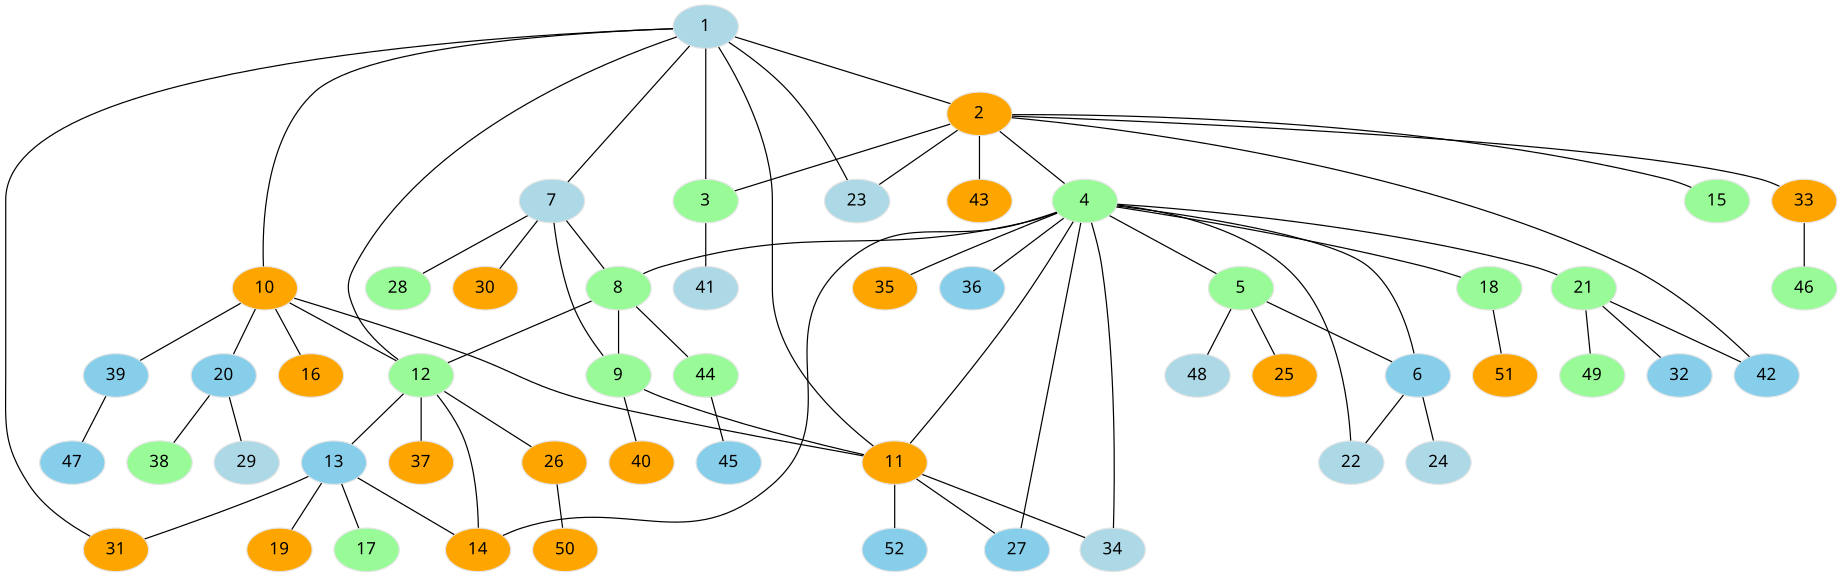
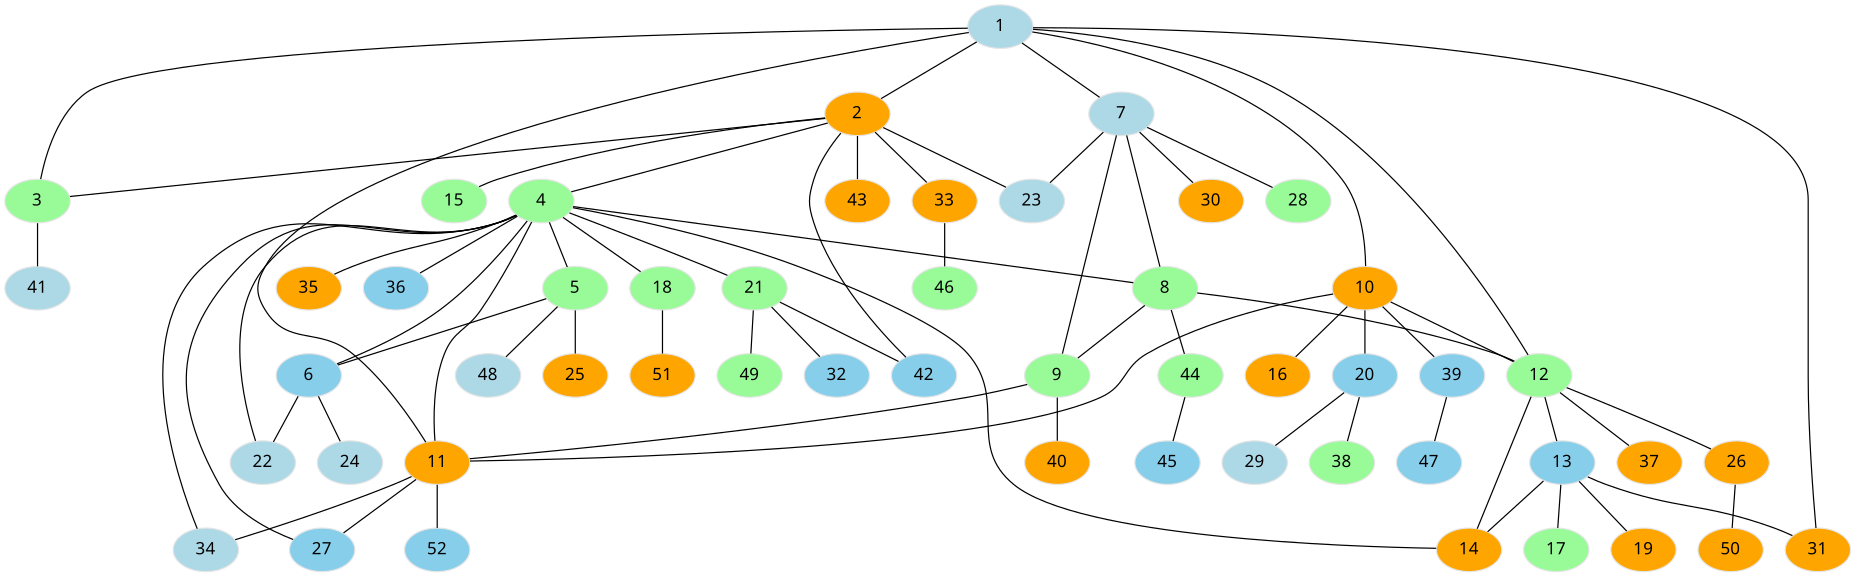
edge "1" -- "23": now "7" -- "23"
